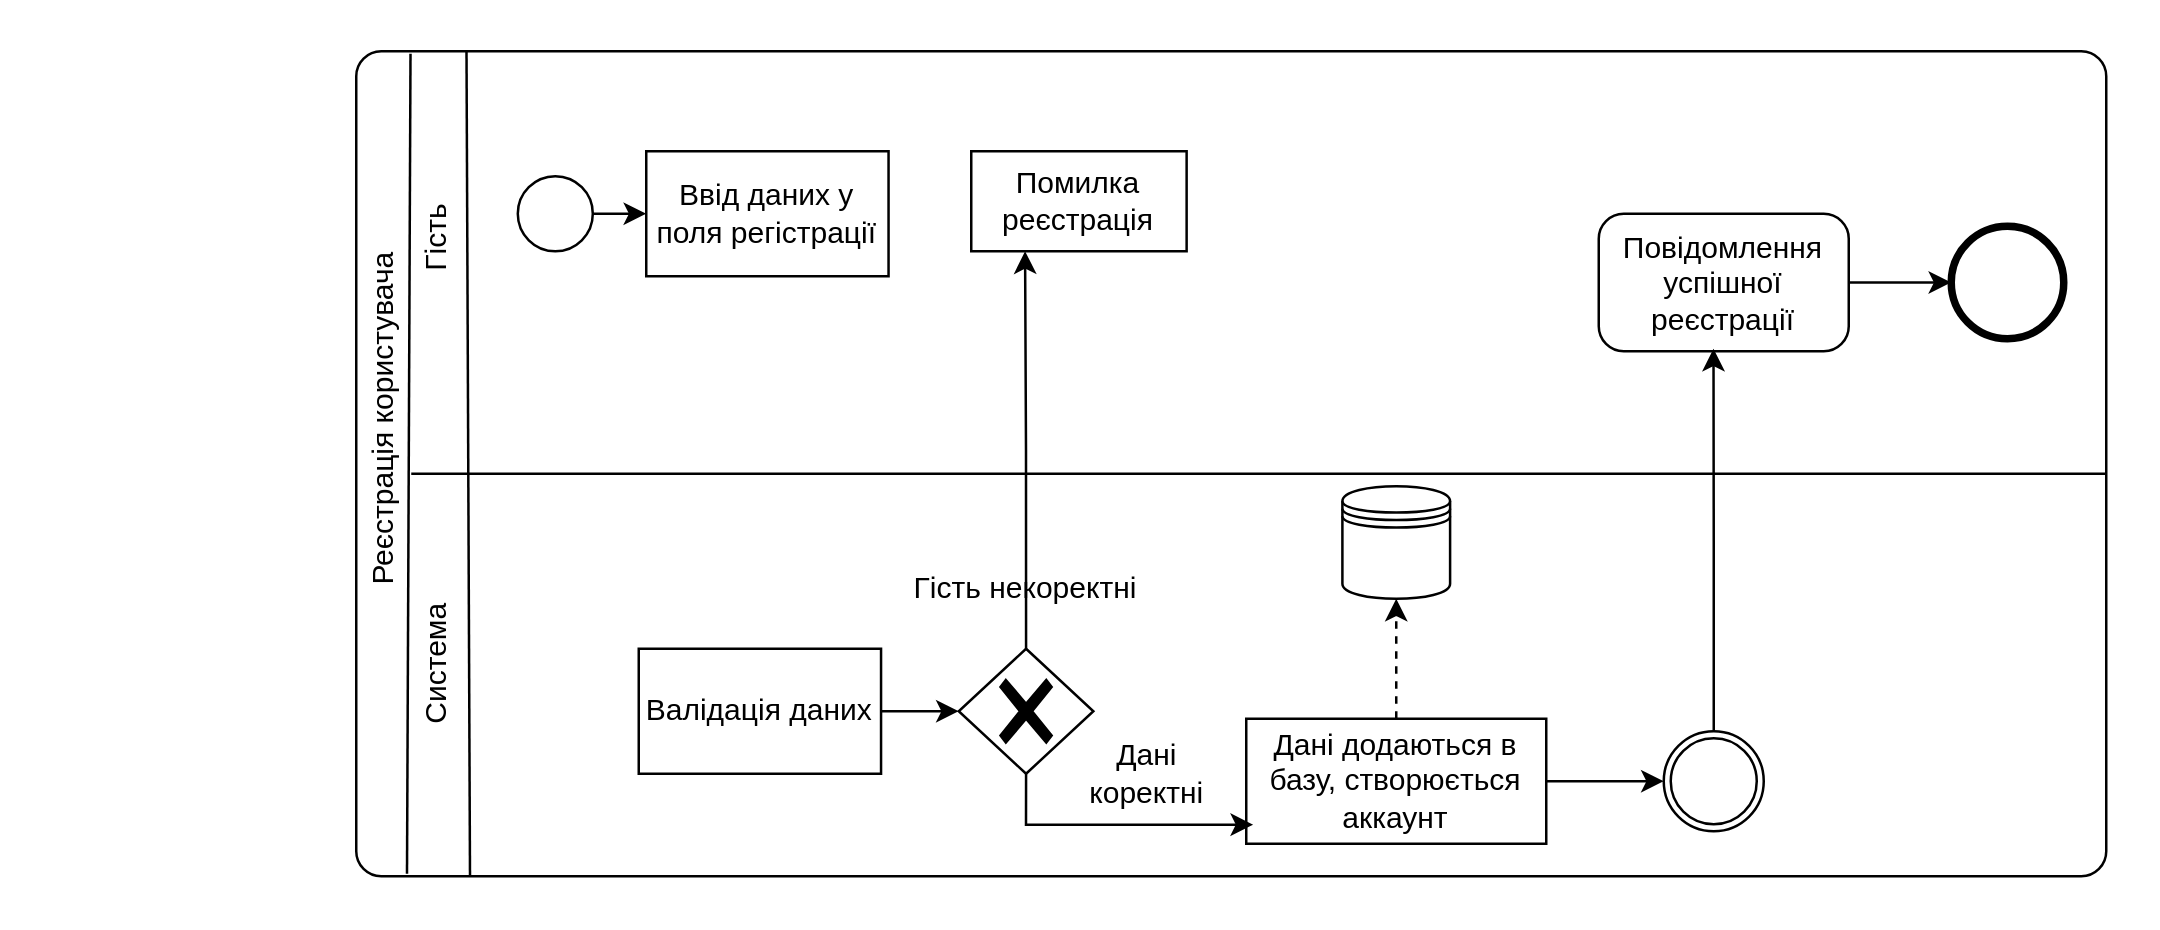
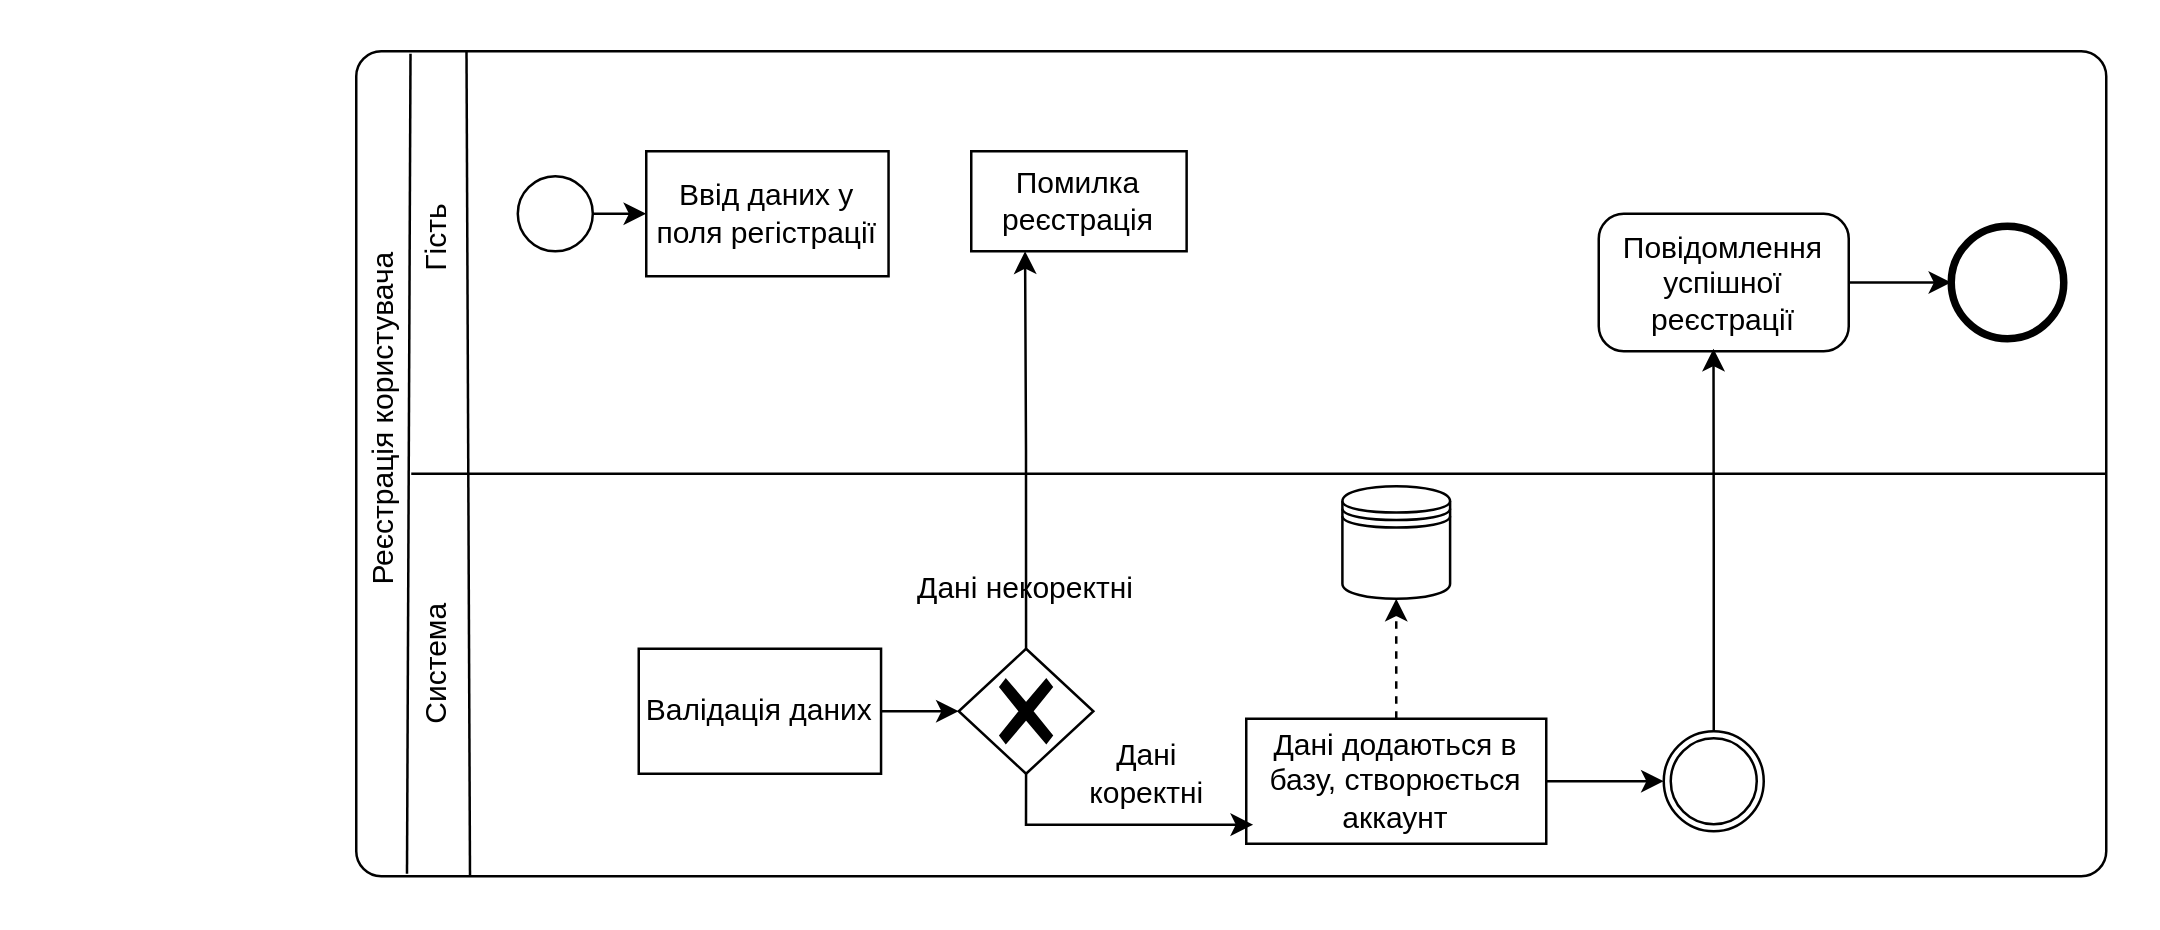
node "Гість некоректні": label "Гість некоректні" -> "Дані некоректні"
